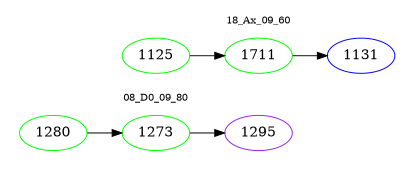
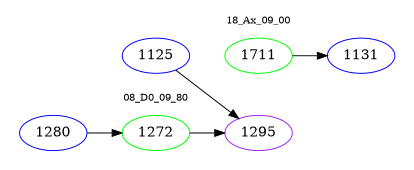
cluster "18_Ax_09_60": label "18_Ax_09_60" -> "18_Ax_09_00"
node "1125": color green -> blue
edge "1125" -> "1711": now "1125" -> "1295"
node "1280": color green -> blue
node "1273": label "1273" -> "1272"
